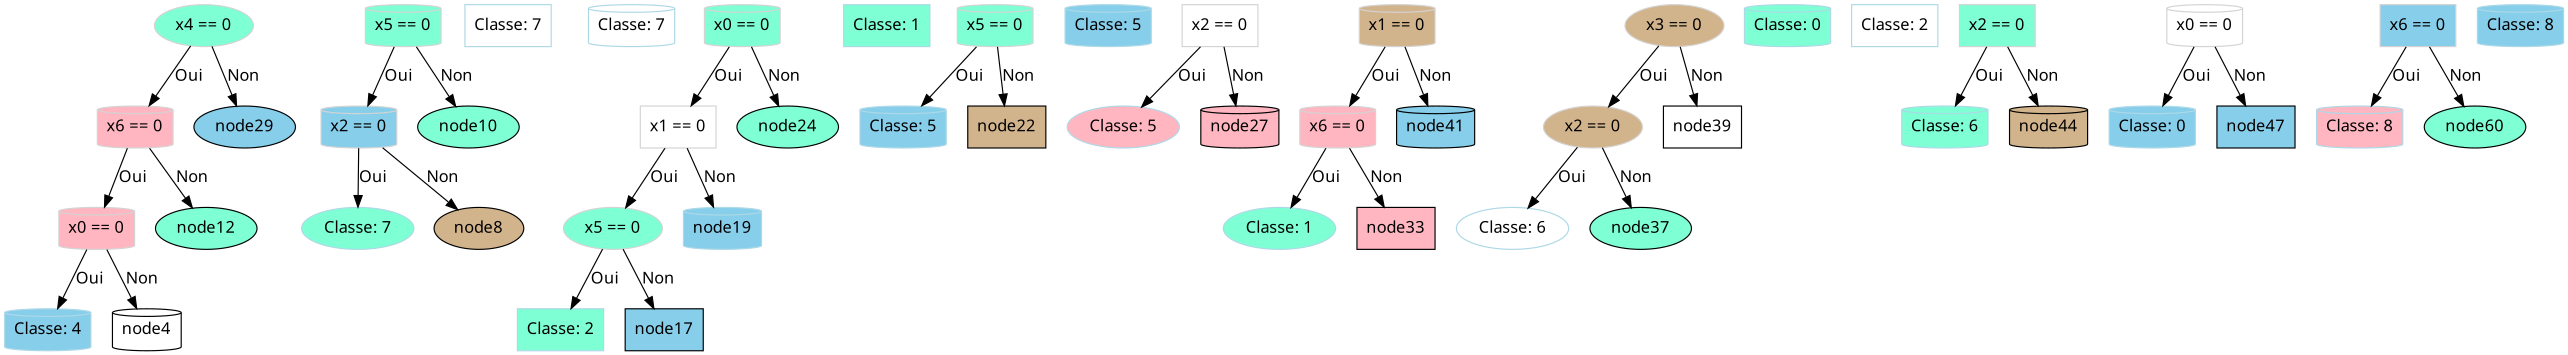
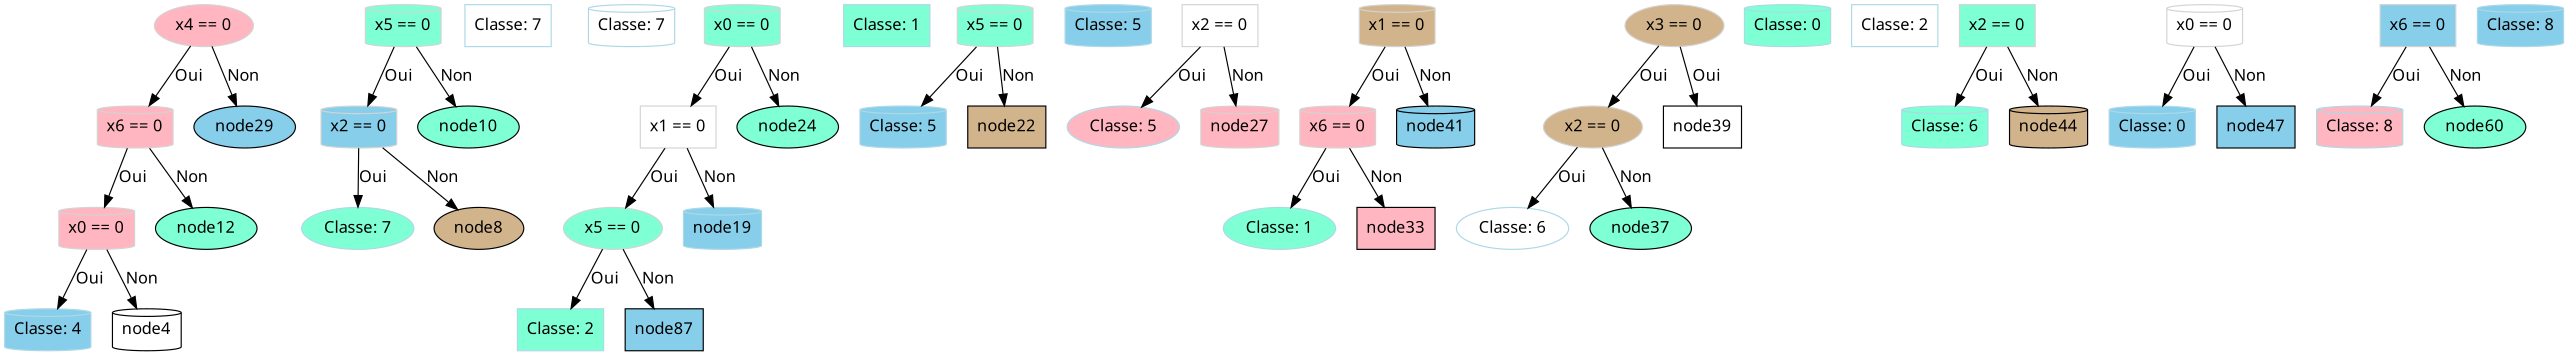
node "x4 == 0": fillcolor aquamarine -> lightpink
edge "x3 == 0" -> "node39": label "Non" -> "Oui"
node "node27": color black -> lightgray
node "node17": label "node17" -> "node87"
